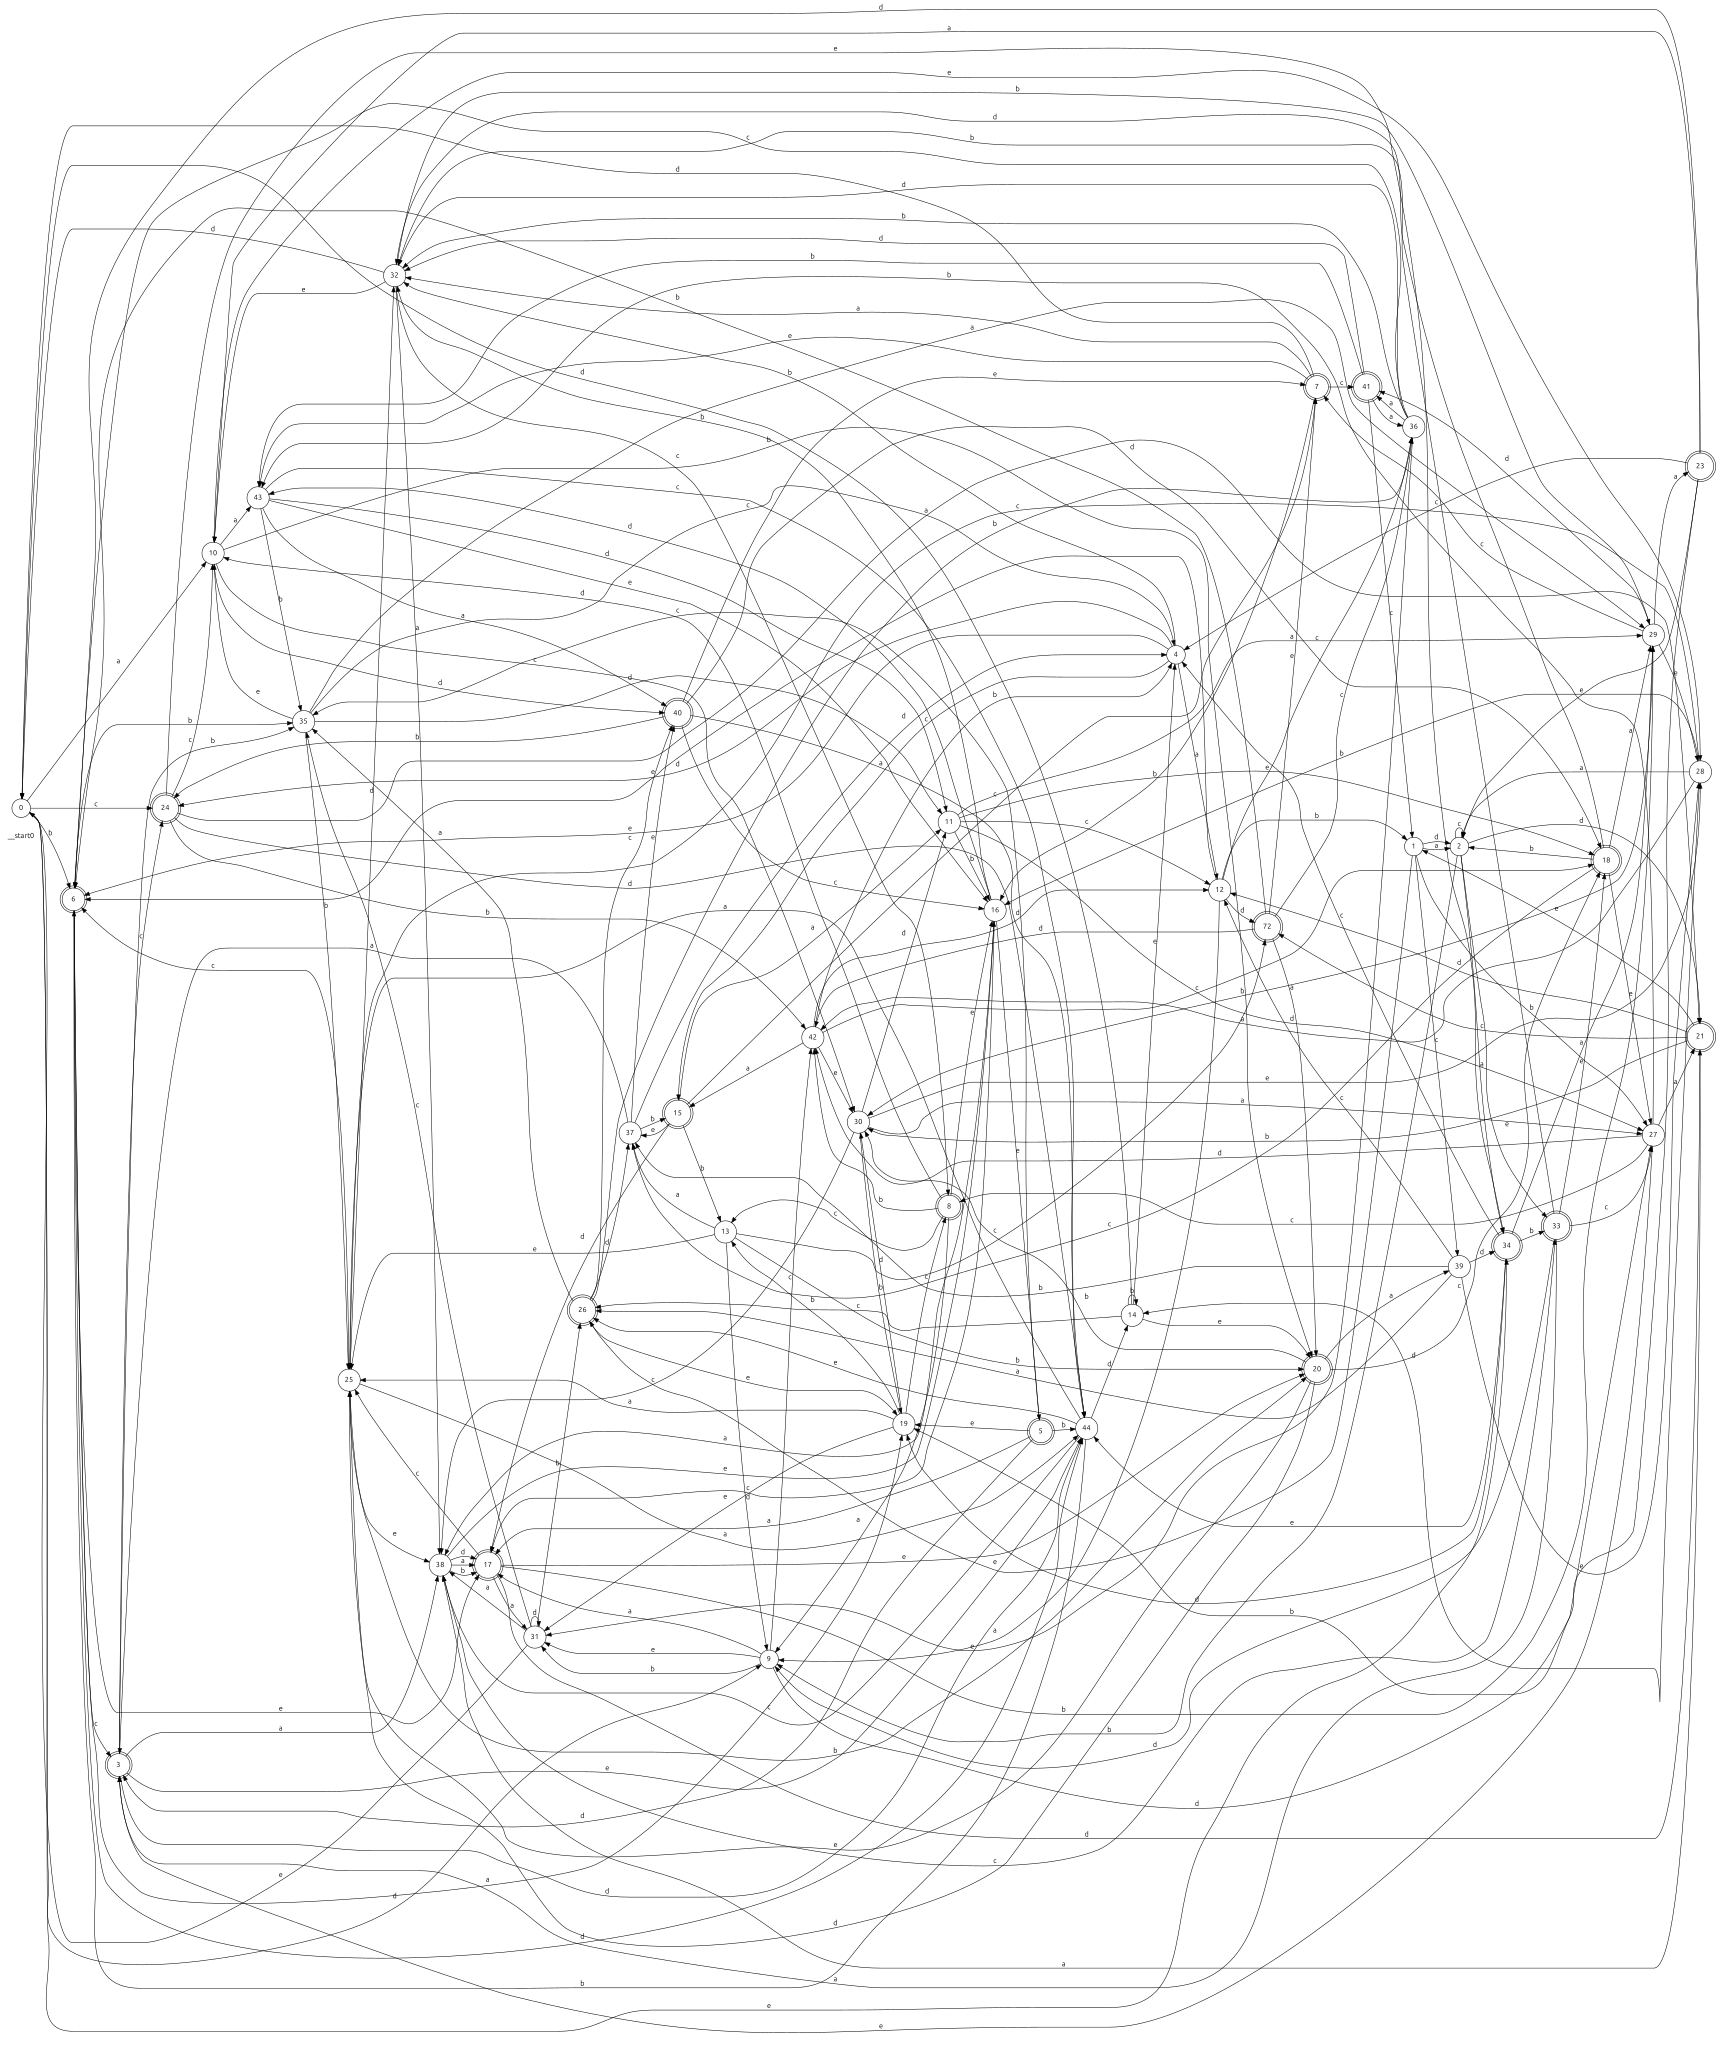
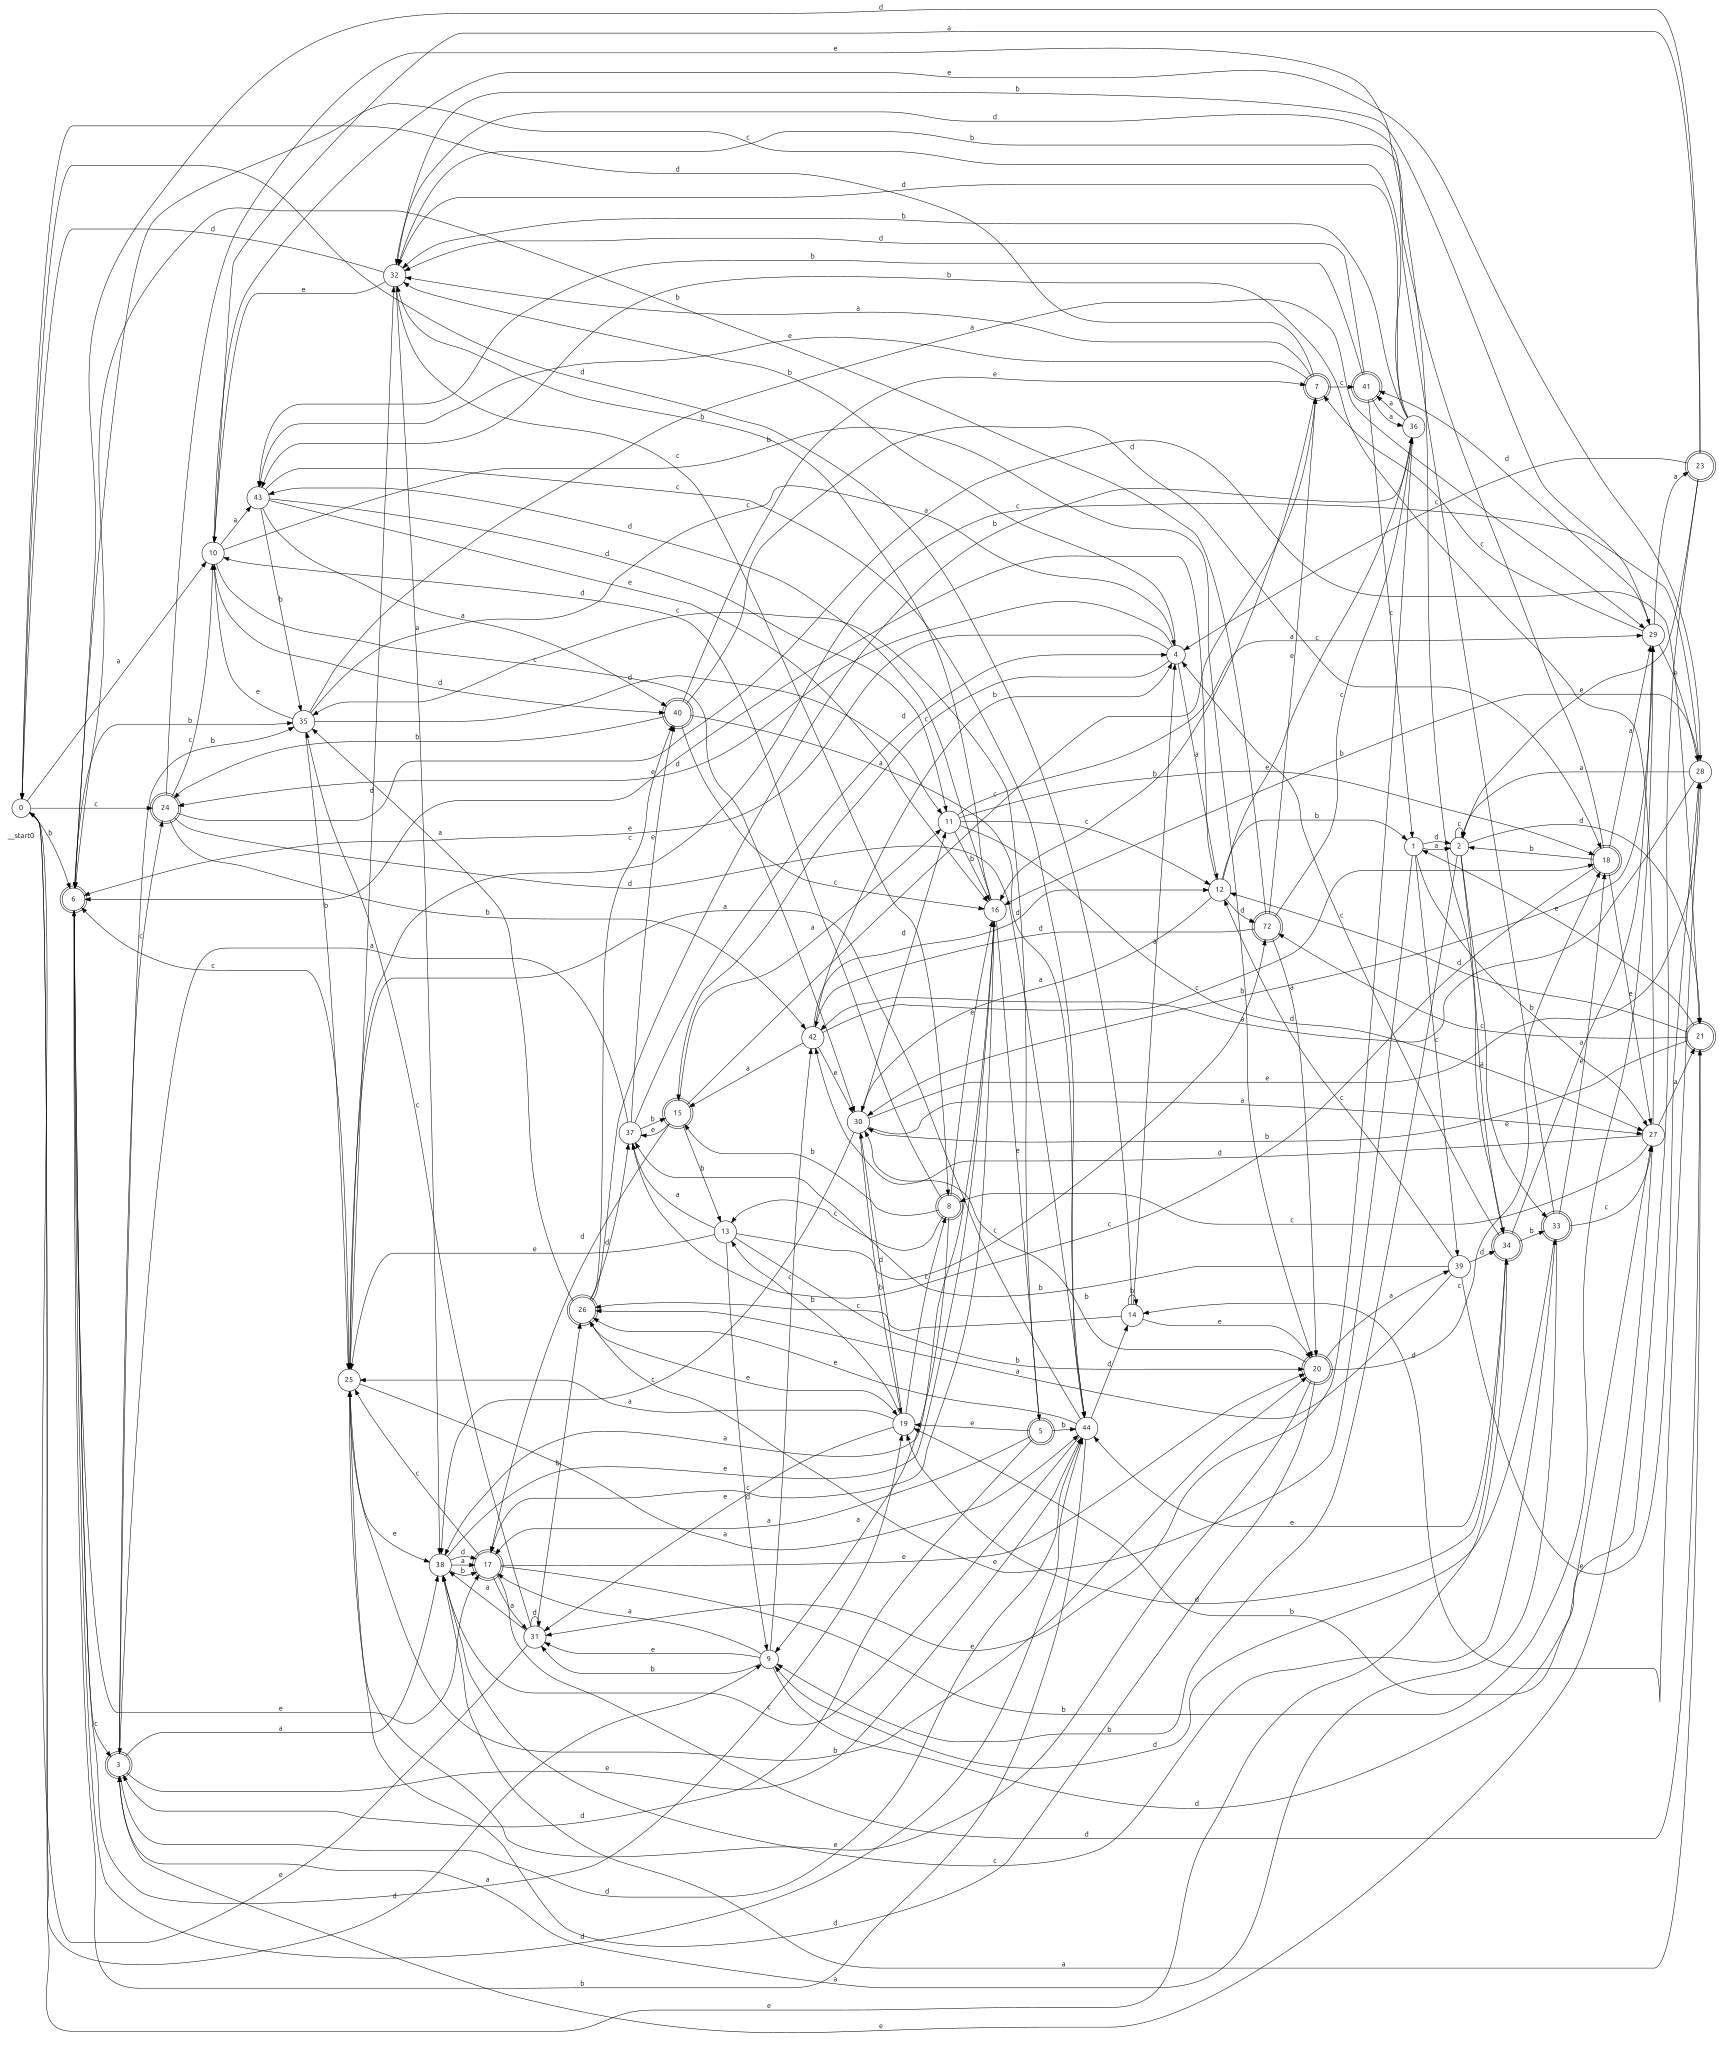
edge "14" -> "4": label "e" -> "a"
edge "8" -> "42": now "8" -> "15"
edge "12" -> "9": now "12" -> "30"
